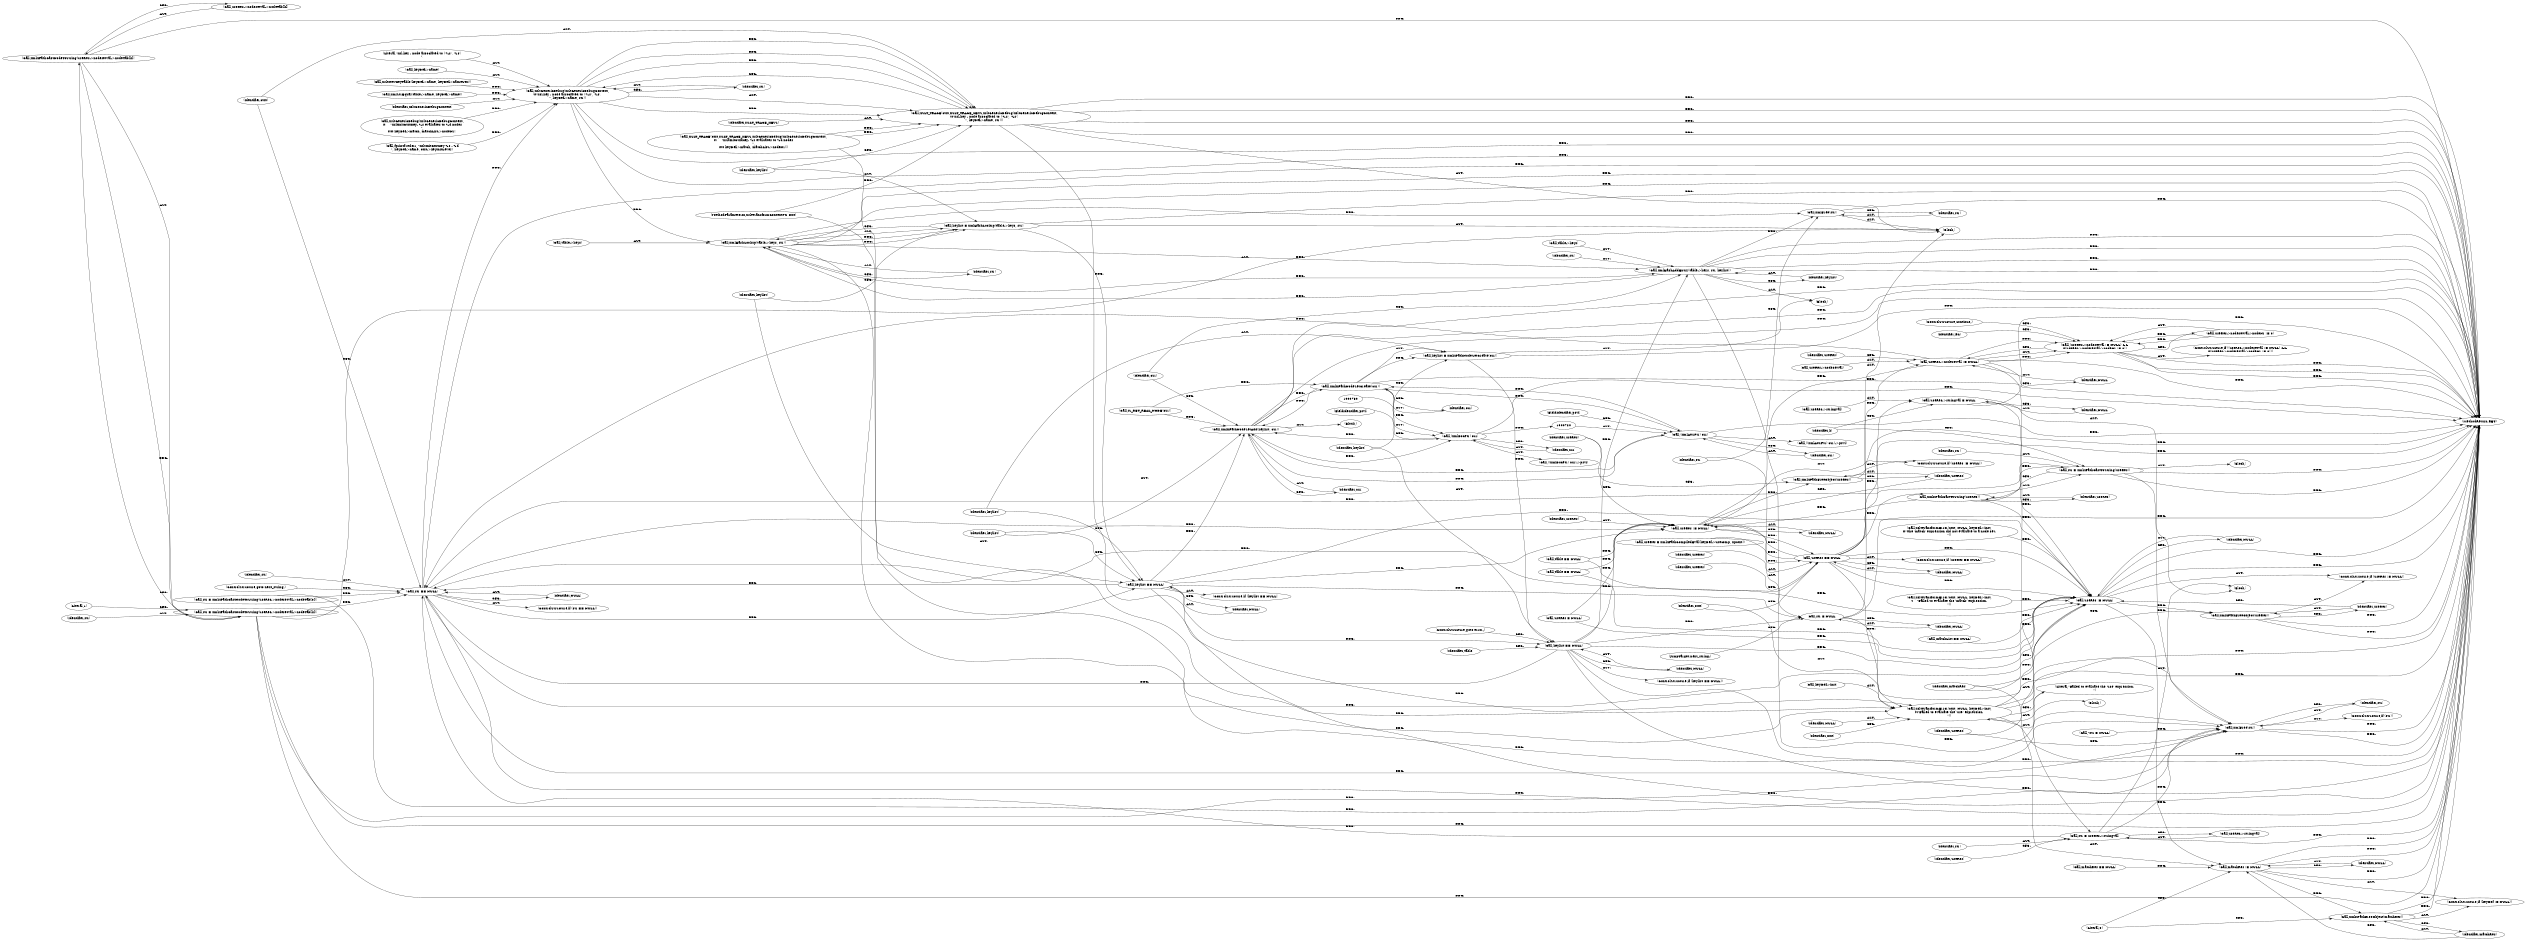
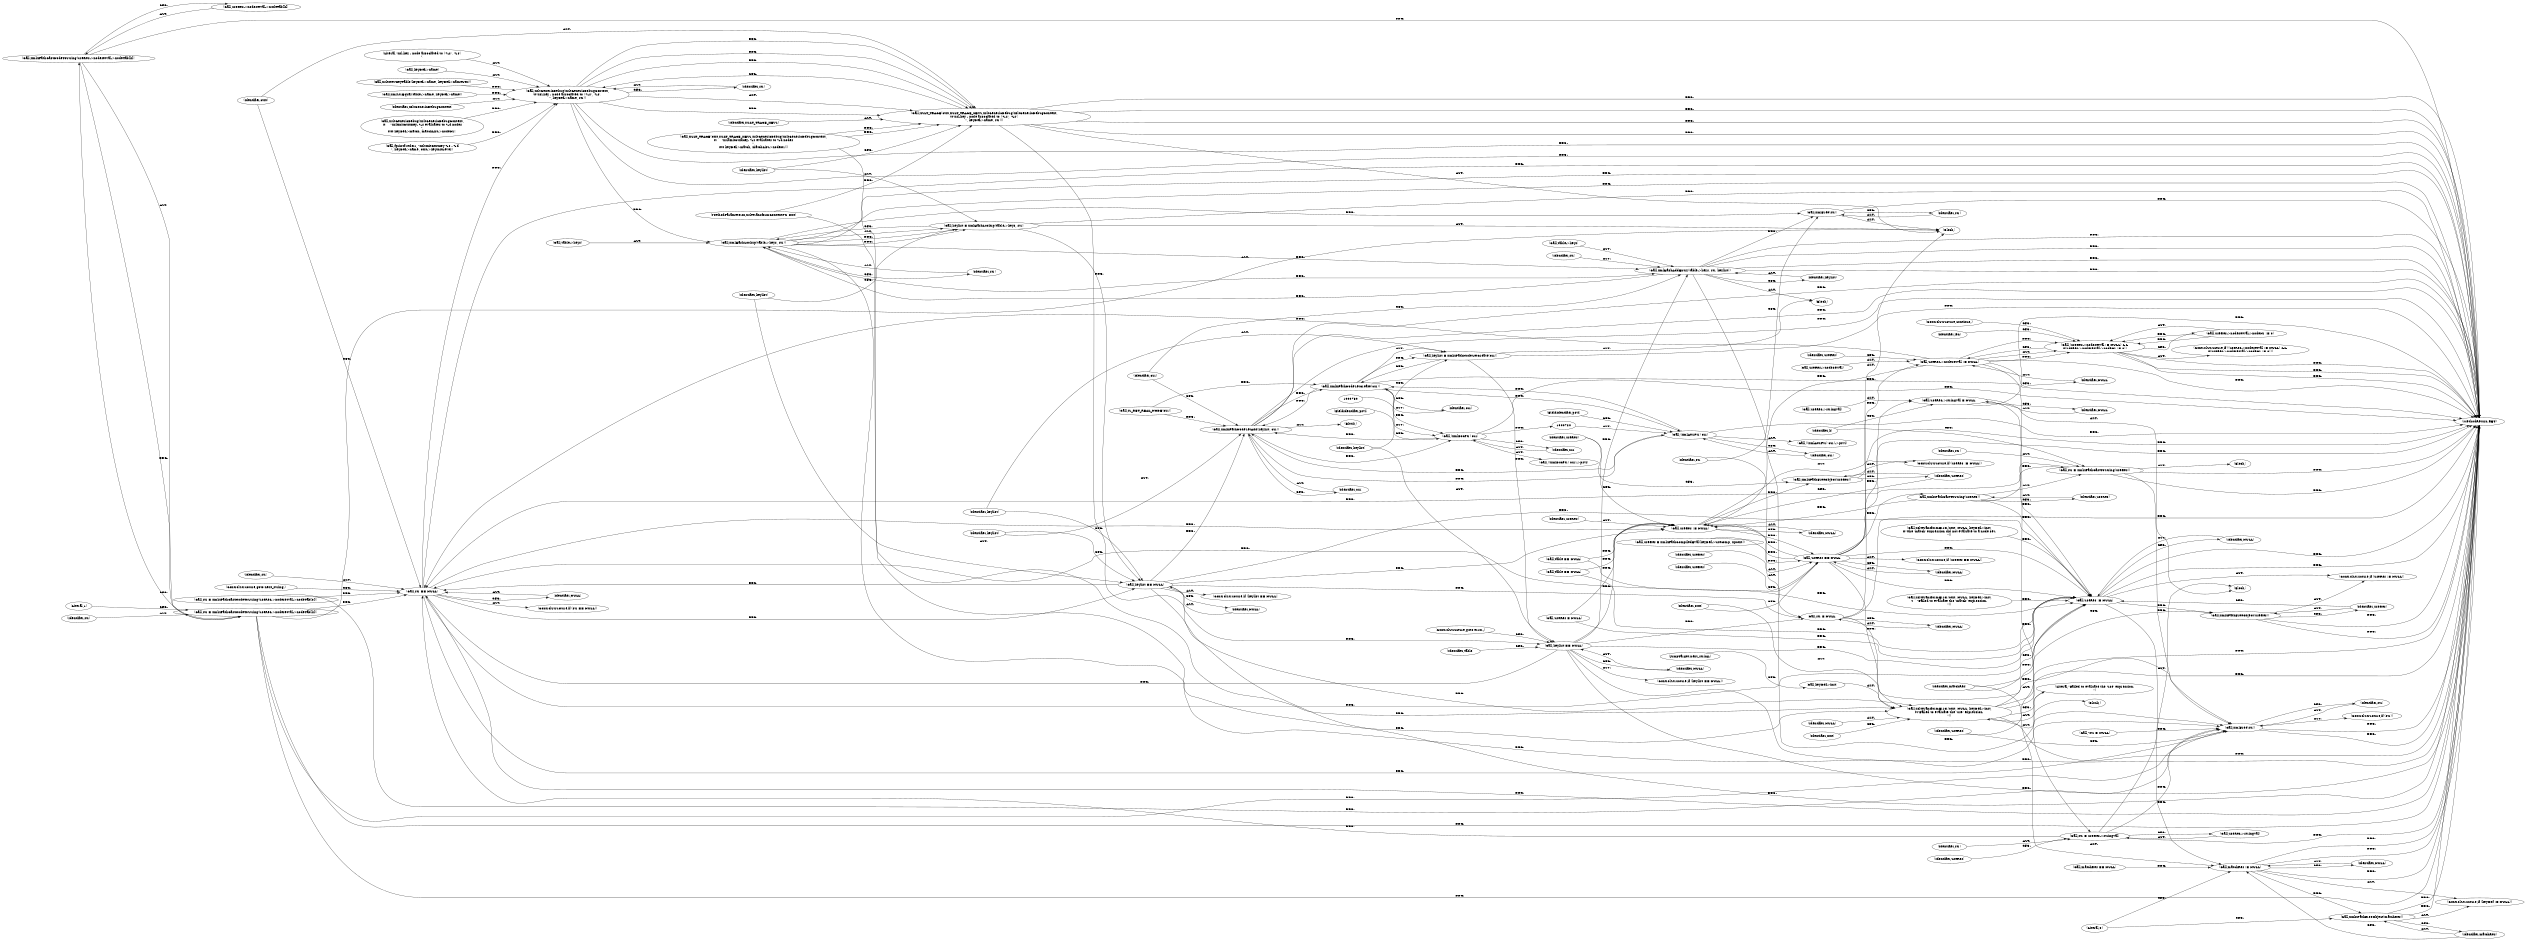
edge "(Call,keylist = xmlXPathNodeSetCreate(cur))" -> "(Call,xmlXPathNodeSetCreate(cur))": added, label "CFG:"
edge "(Call,str = xmlXPathCastToString(useRes))" -> "(Call,xmlXPathCastToString(useRes))": removed, label "CFG:"
node "(Call,matchList == NULL)": removed
edge "(JumpTarget,next_string:)" -> "(Call,str = NULL)": now "(JumpTarget,next_string:)" -> "(Call,keyDef->inst)"
